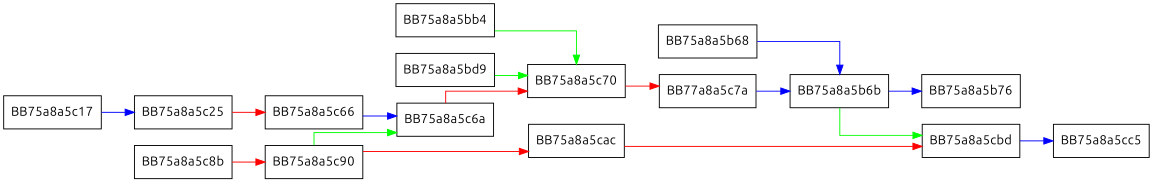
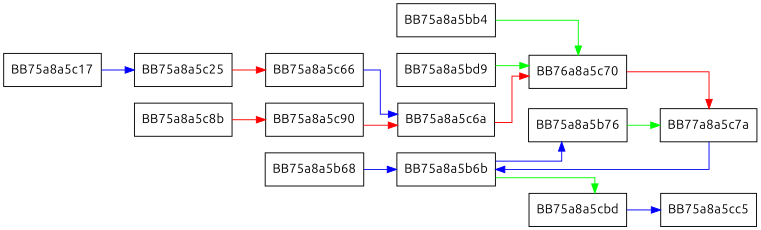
node "BB75a8a5c70": label "BB75a8a5c70" -> "BB76a8a5c70"
edge "BB75a8a5b76" -> "BB77a8a5c7a": added
edge "BB75a8a5c90" -> "BB75a8a5c6a": color green -> red
node "BB75a8a5cac": removed
